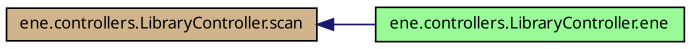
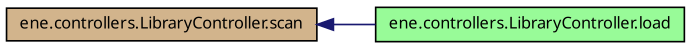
node "ene.controllers.LibraryController.ene": label "ene.controllers.LibraryController.ene" -> "ene.controllers.LibraryController.load"
